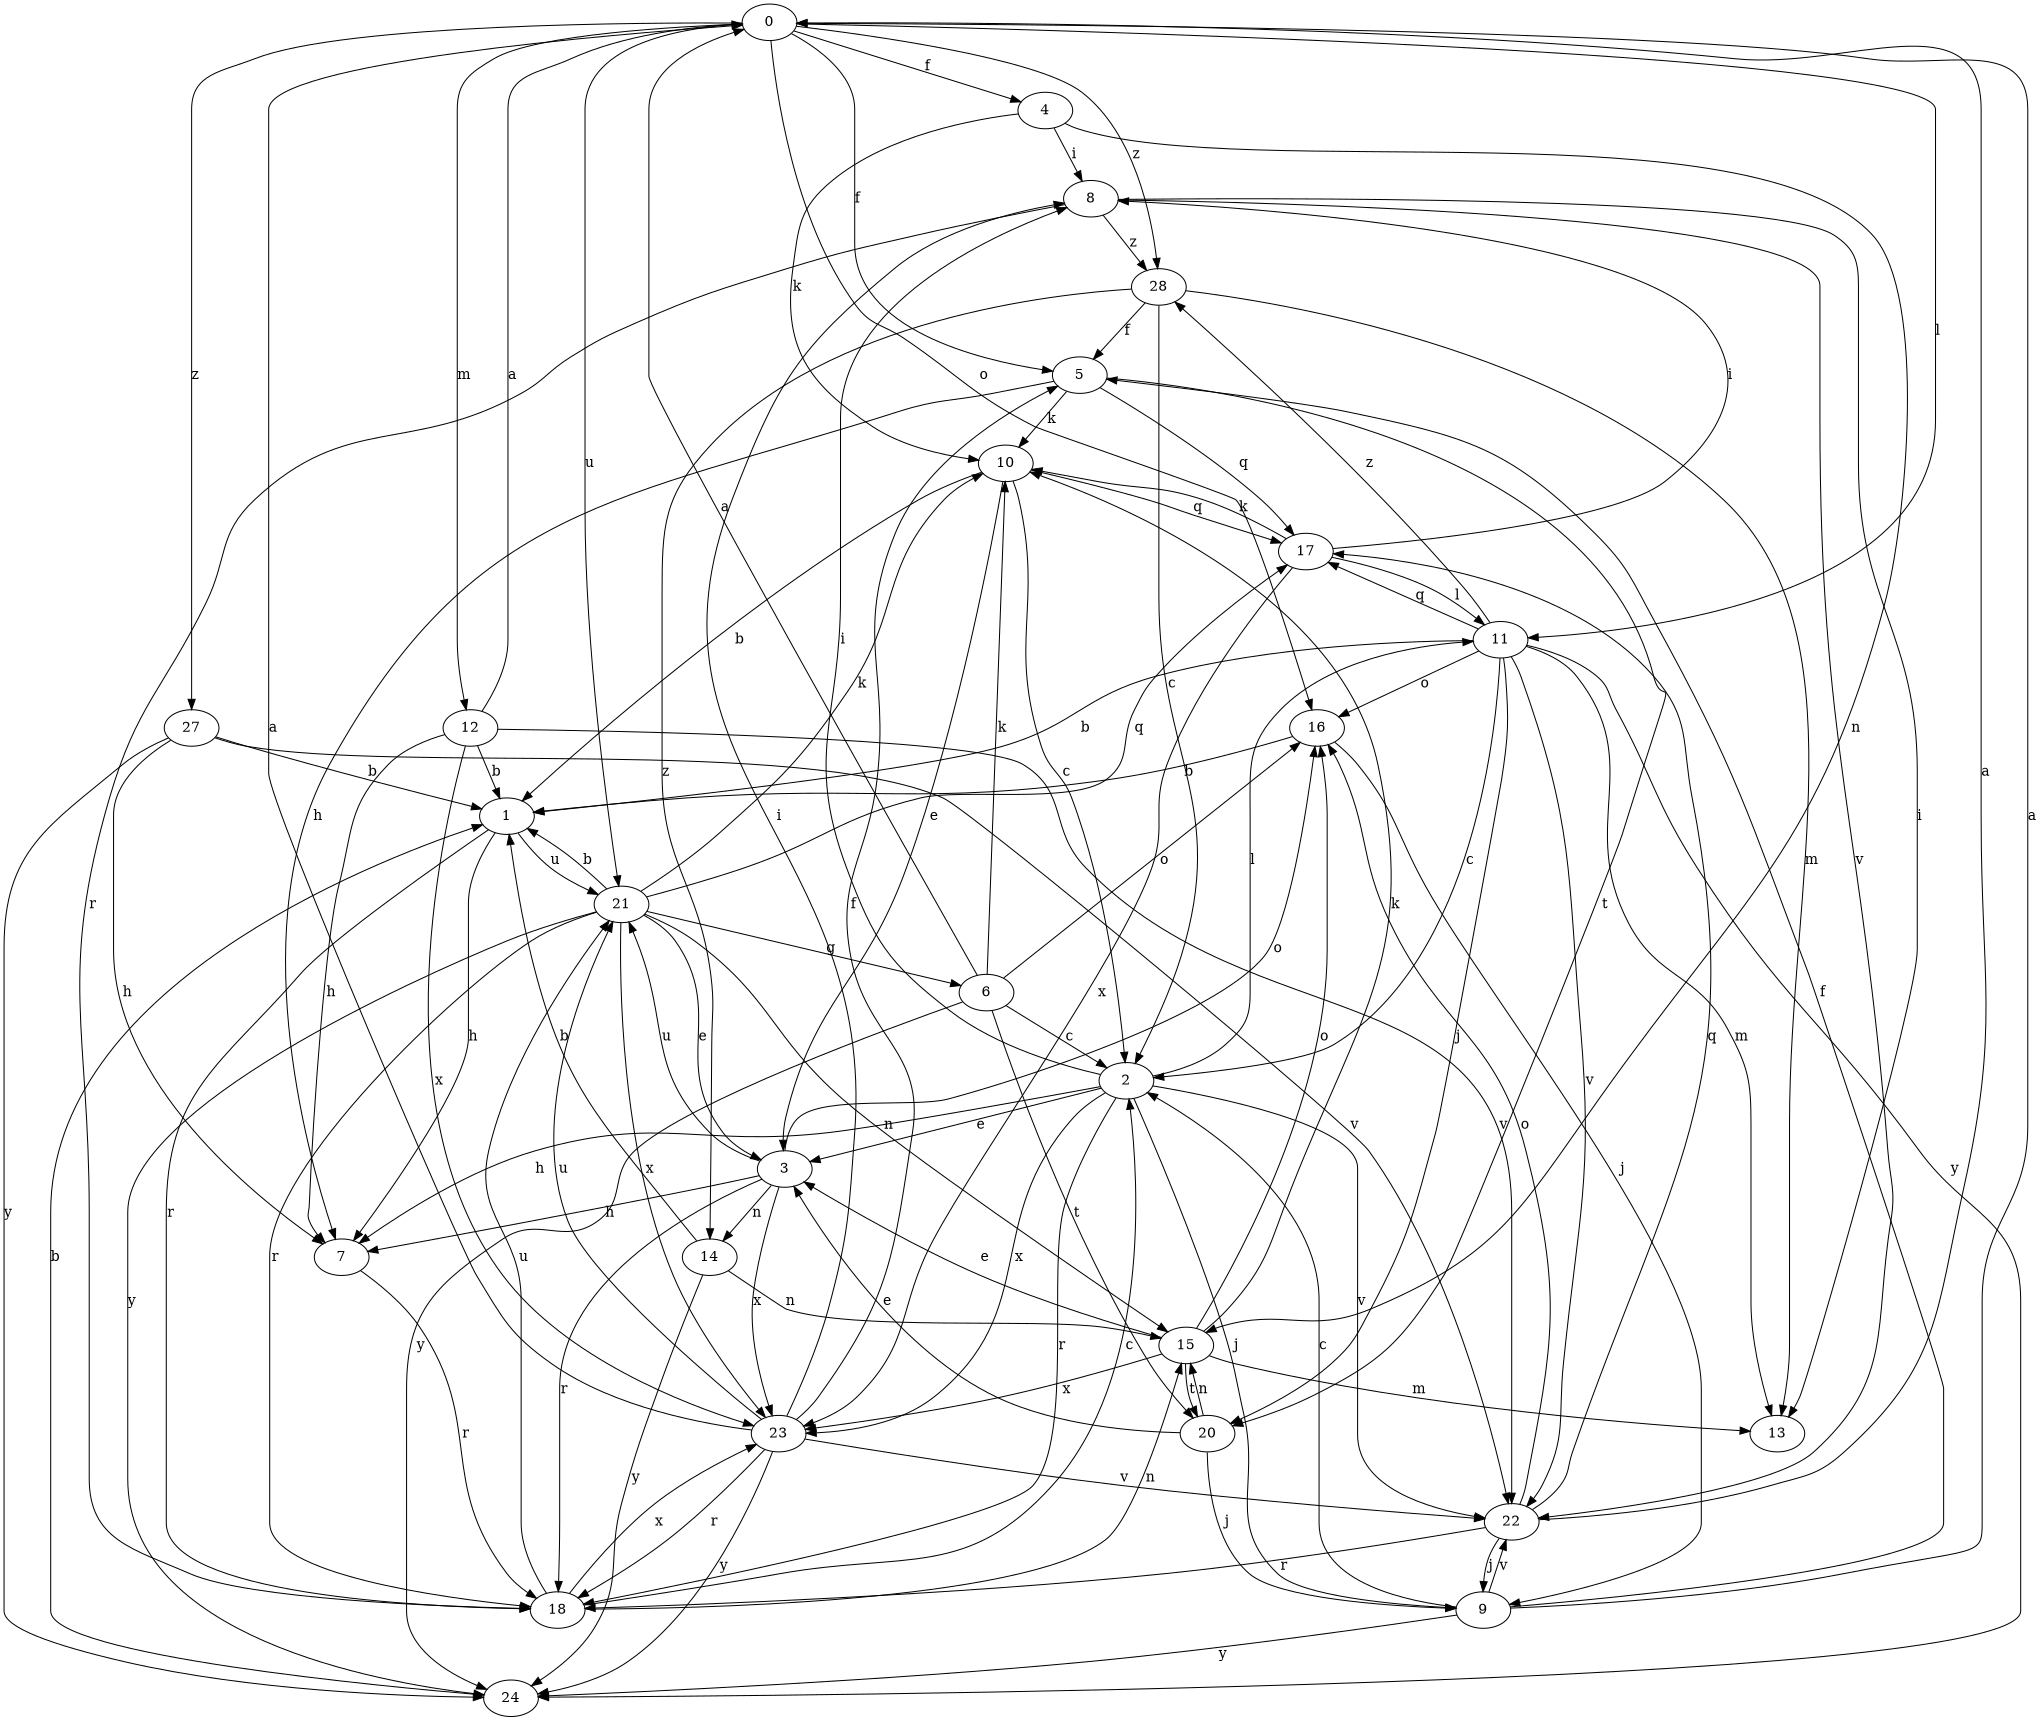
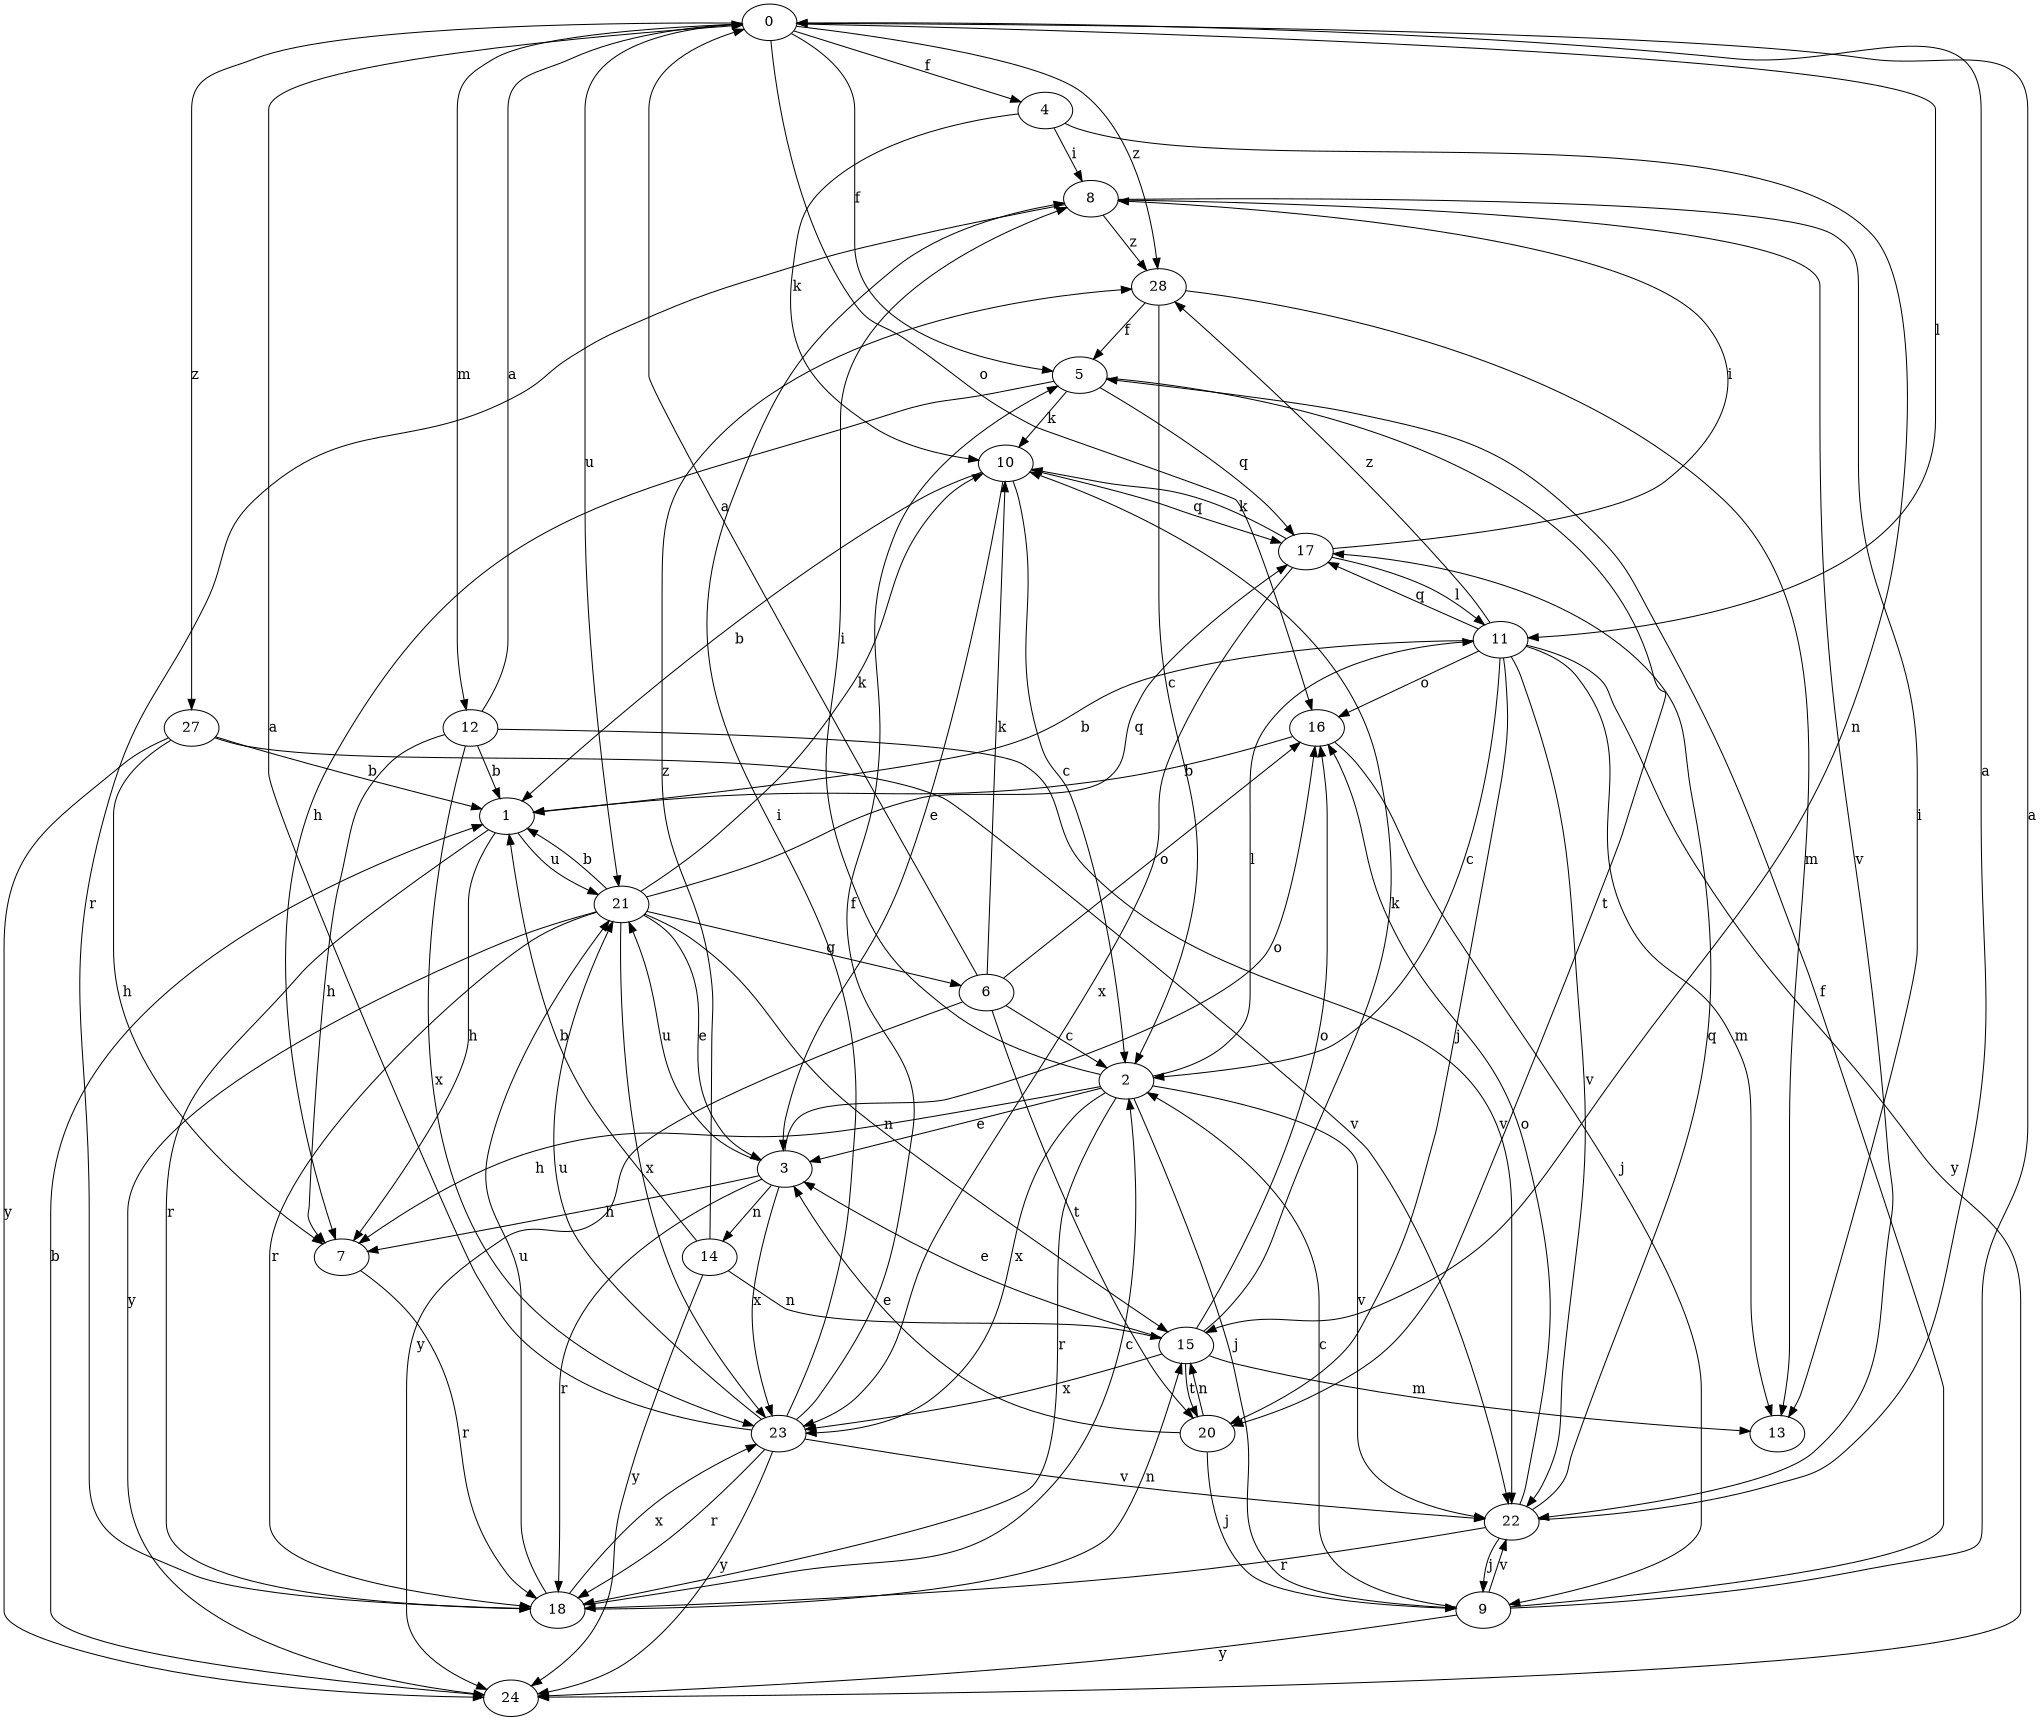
edge "28" -> "14": reversed
